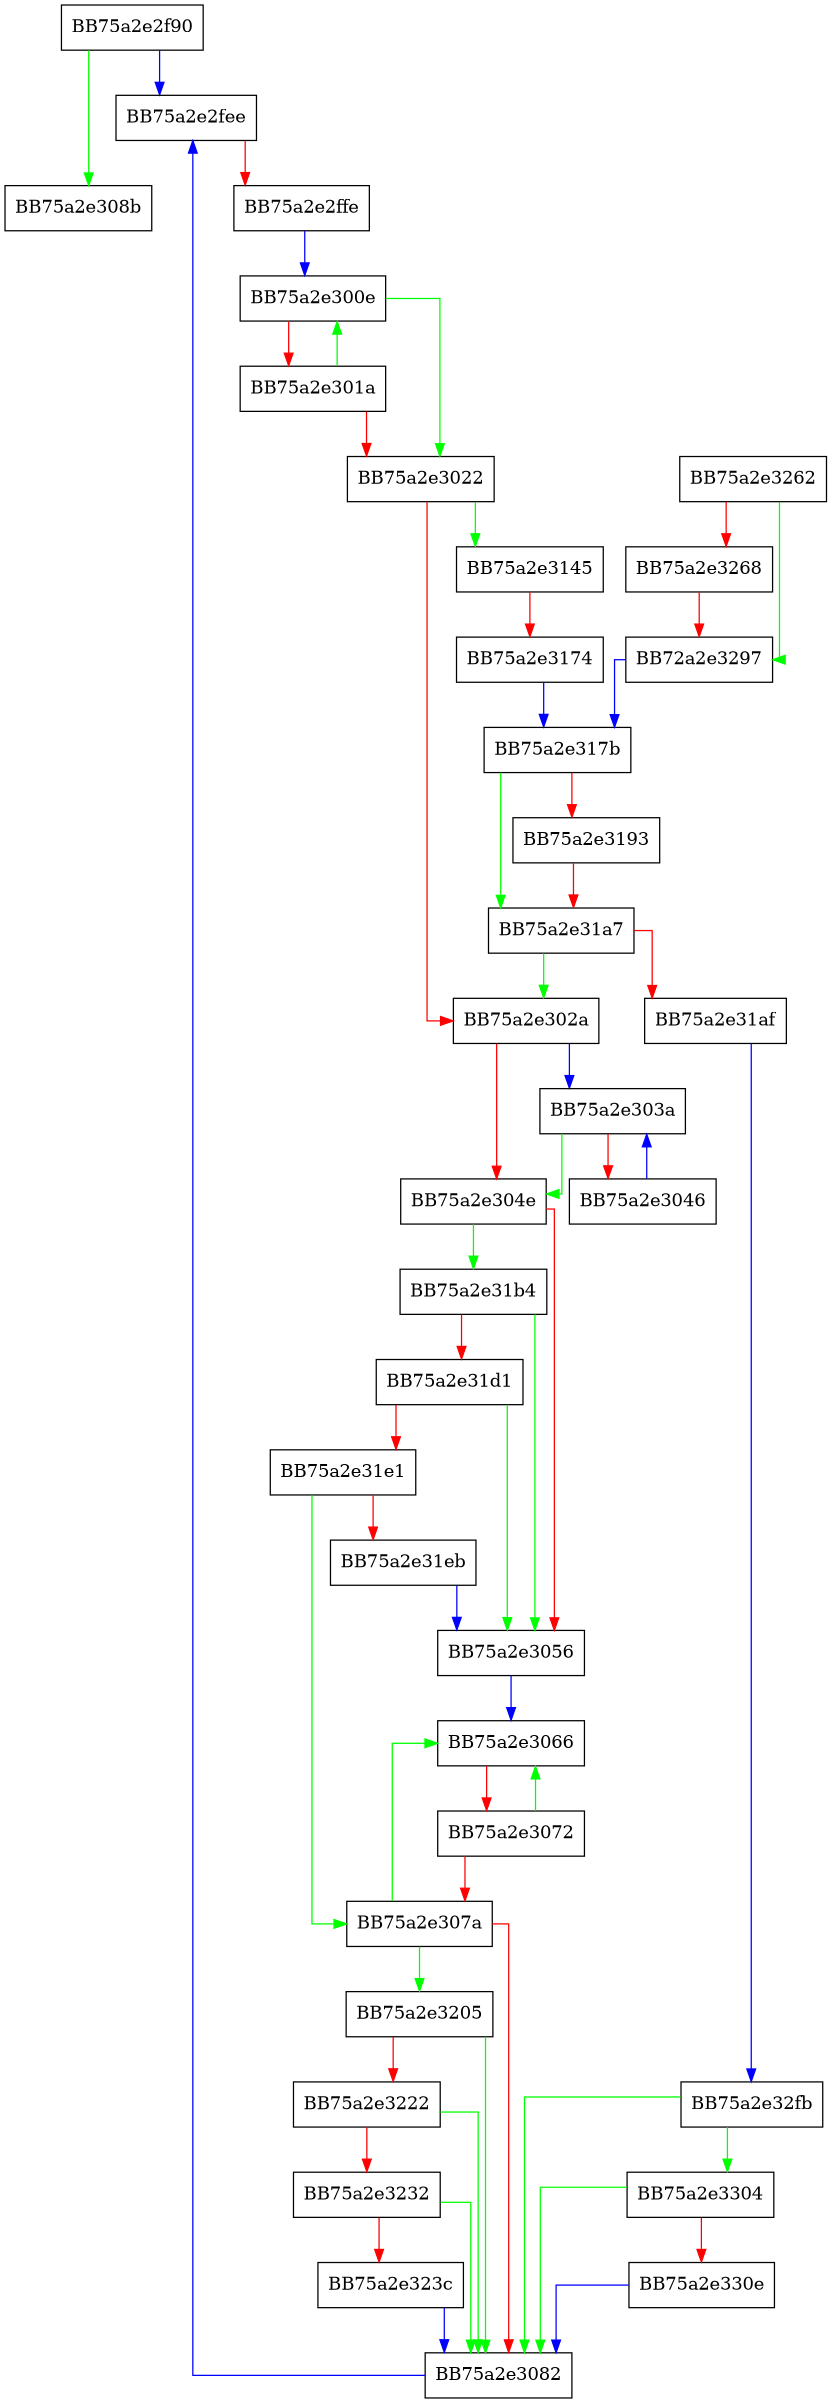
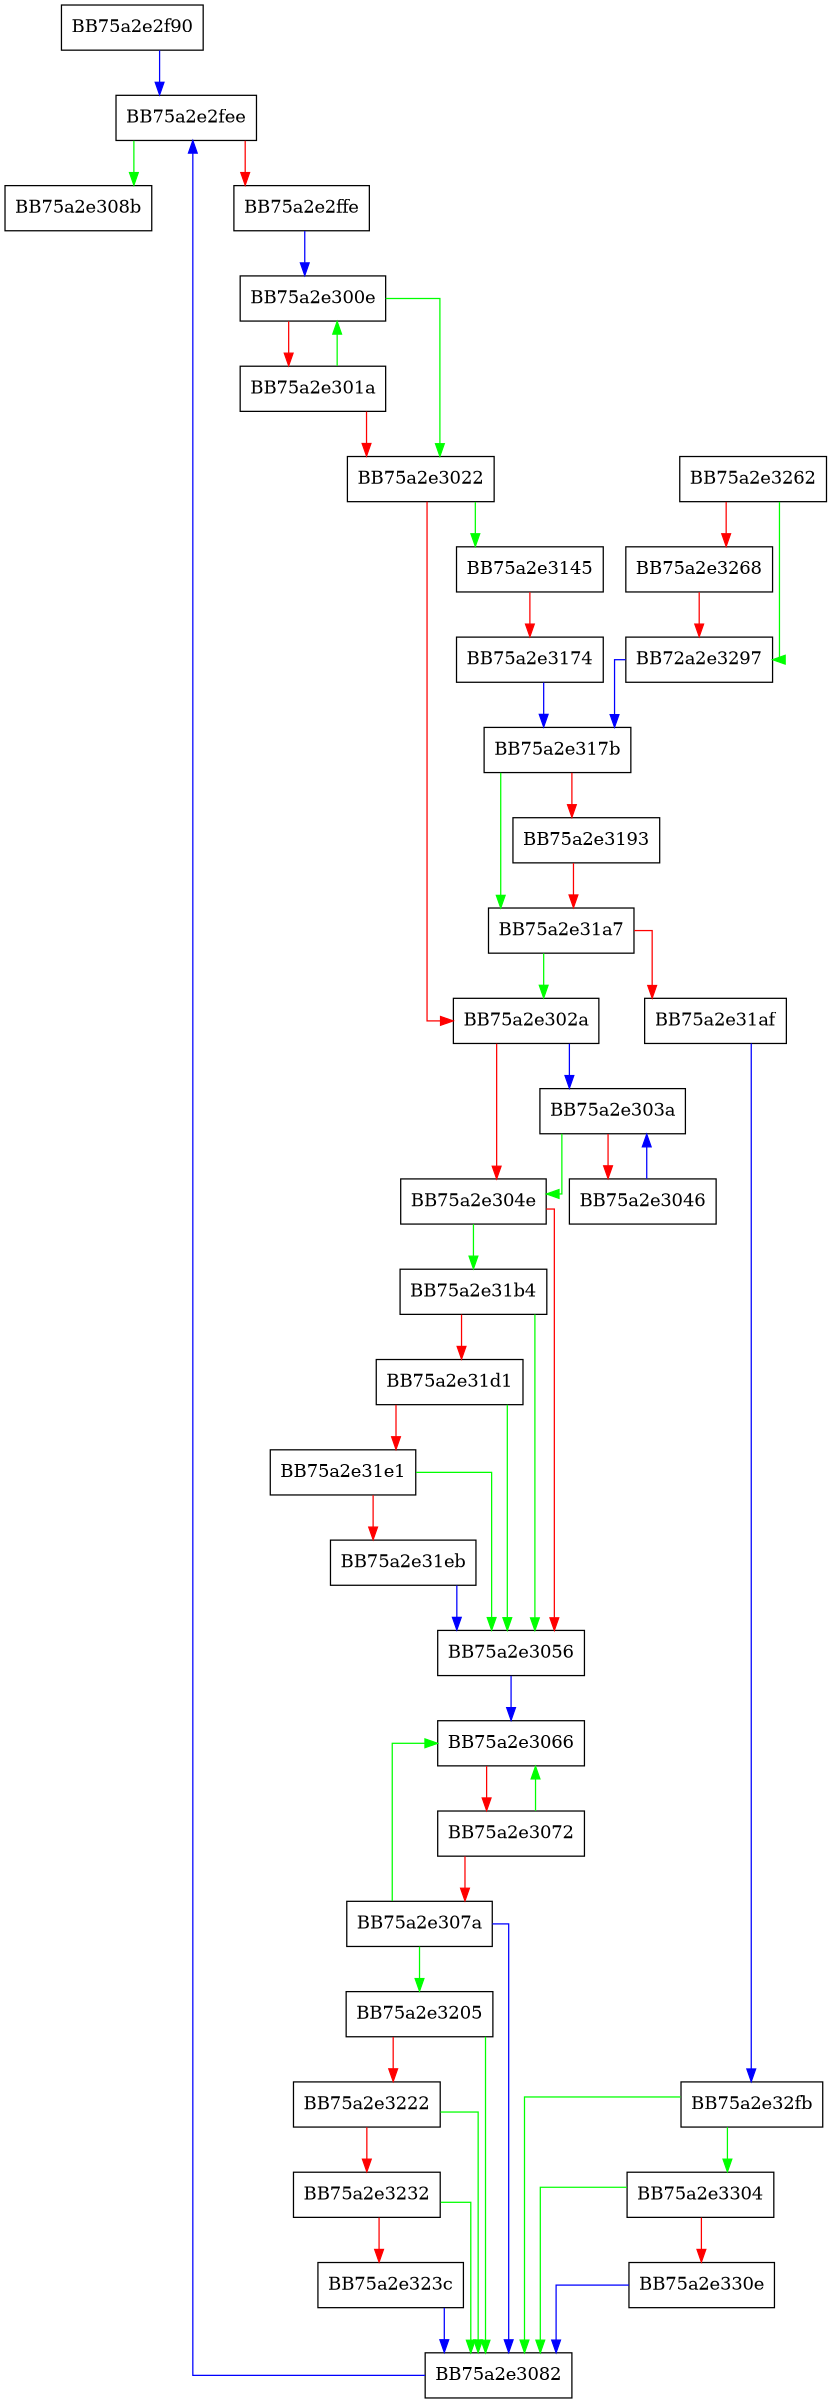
edge "BB75a2e2f90" -> "BB75a2e308b": now "BB75a2e2fee" -> "BB75a2e308b"
edge "BB75a2e31e1" -> "BB75a2e307a": now "BB75a2e31e1" -> "BB75a2e3056"
edge "BB75a2e307a" -> "BB75a2e3082": color red -> blue
